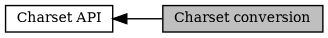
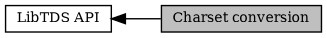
node "Charset API": label "Charset API" -> "LibTDS API"
